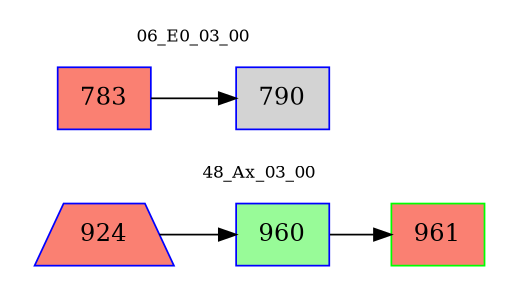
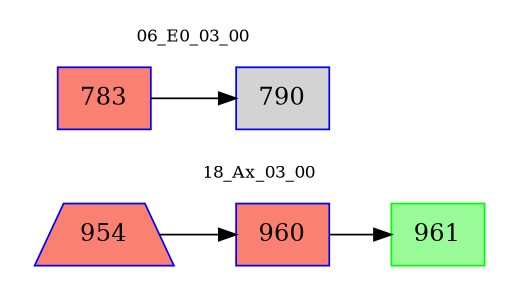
cluster "48_Ax_03_00": label "48_Ax_03_00" -> "18_Ax_03_00"
node "924": label "924" -> "954"
node "960": fillcolor palegreen -> salmon
node "961": fillcolor salmon -> palegreen
